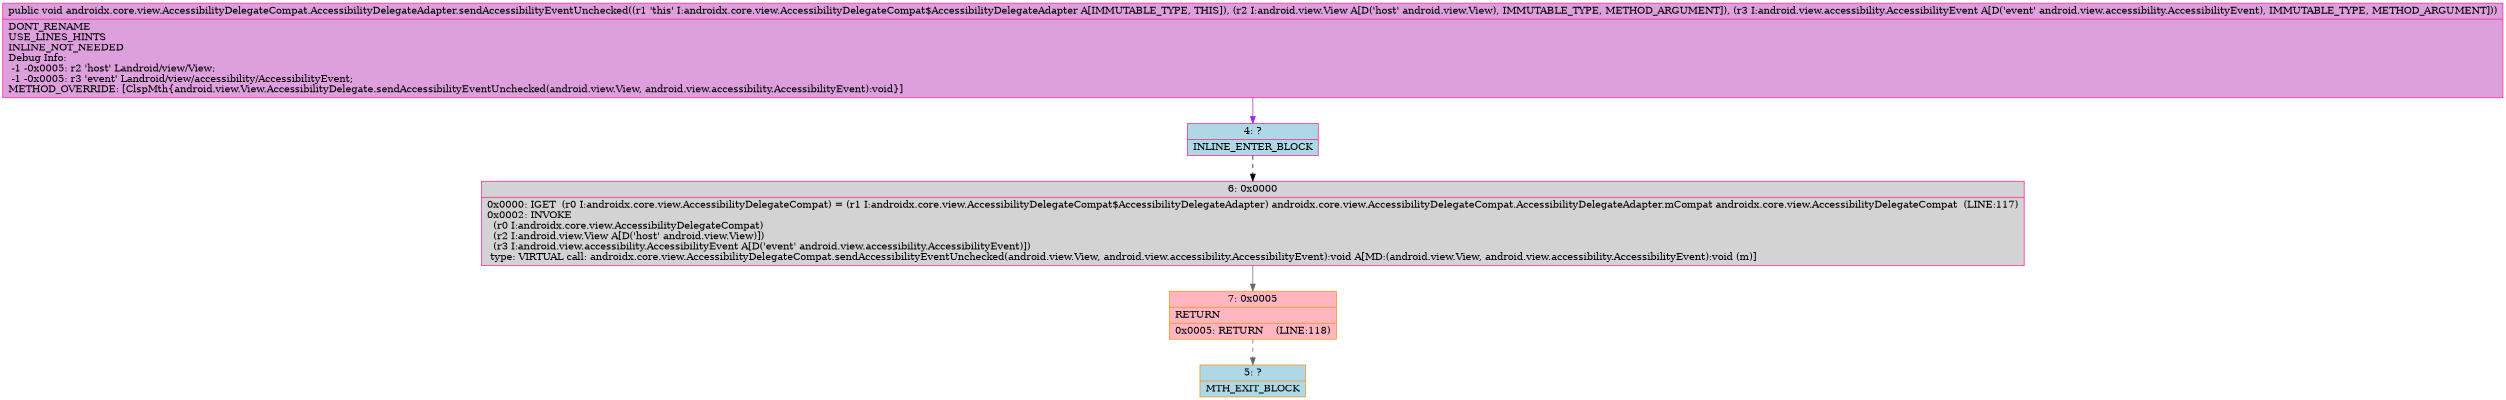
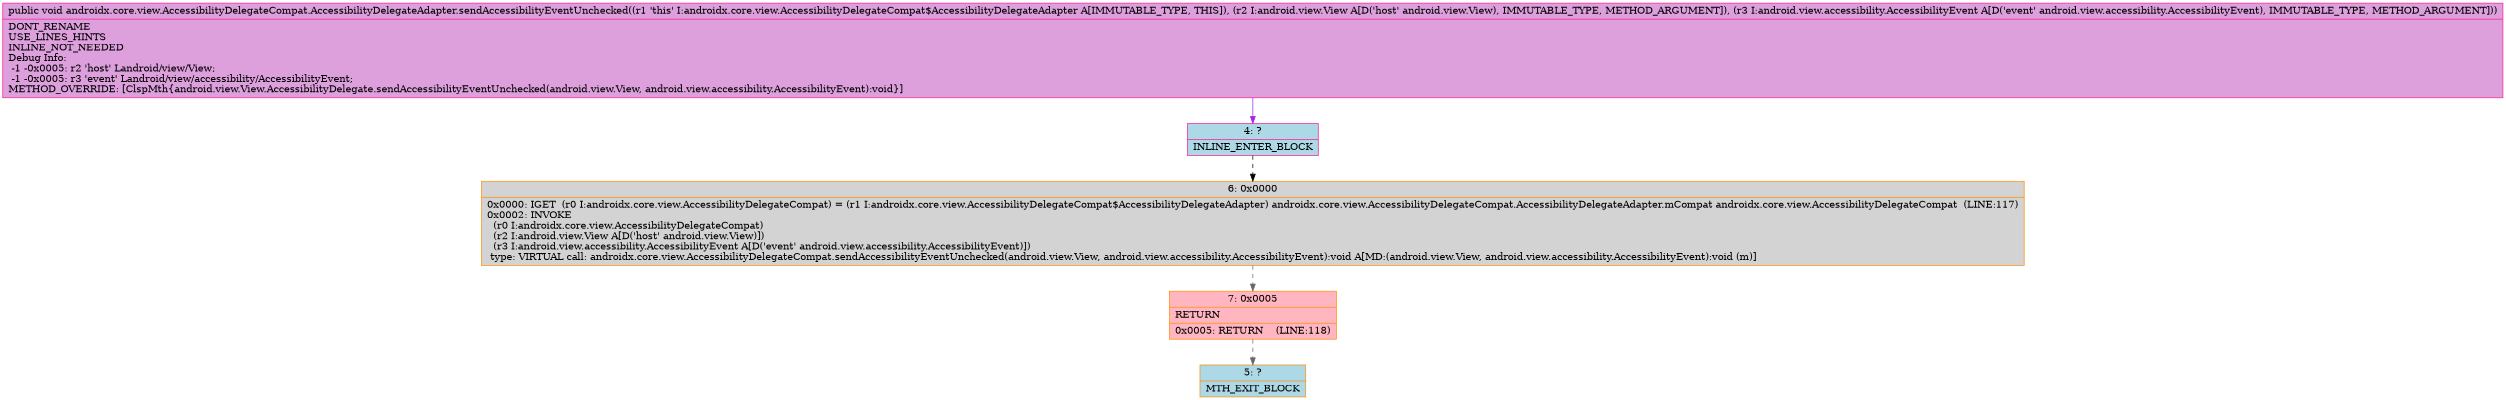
node "6: 0x0000": color deeppink -> darkorange
edge "6: 0x0000" -> "7: 0x0005": style solid -> dashed
